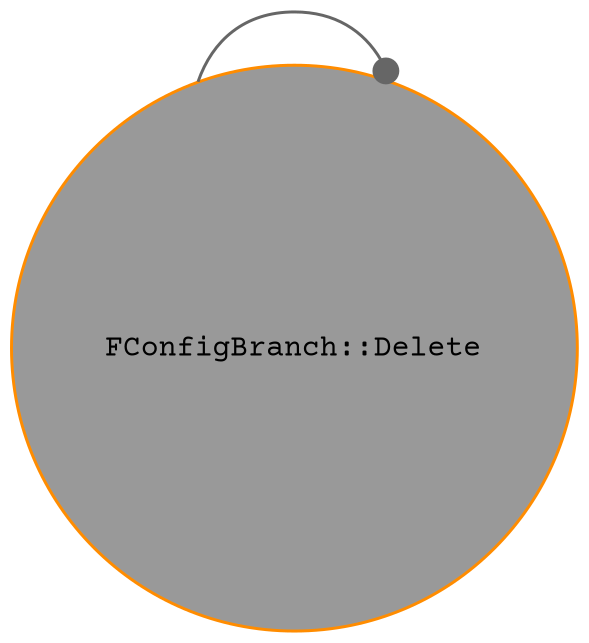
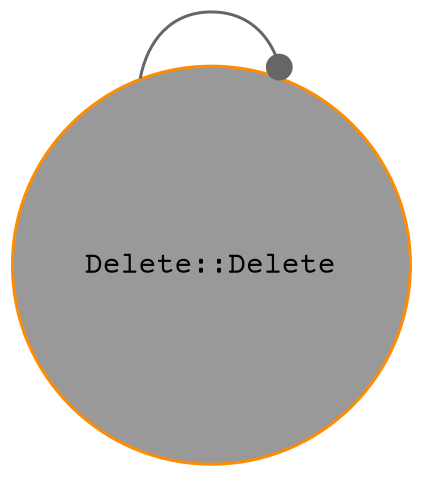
node "FConfigBranch::Delete": label "FConfigBranch::Delete" -> "Delete::Delete"
